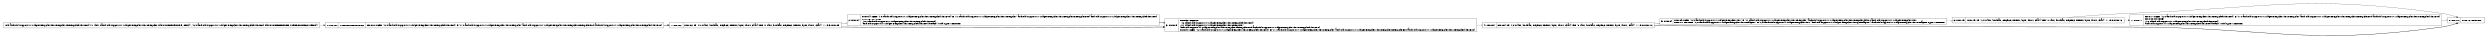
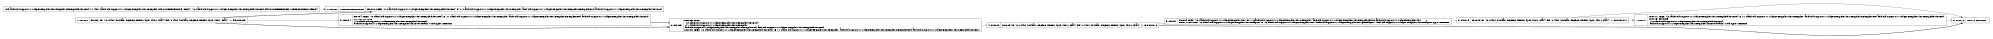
node "3: 0x0009": text "0x0009: OBJECT" -> "0x0009: IPUT"
edge "0: 0x0000" -> "1: 0x0002": reversed
